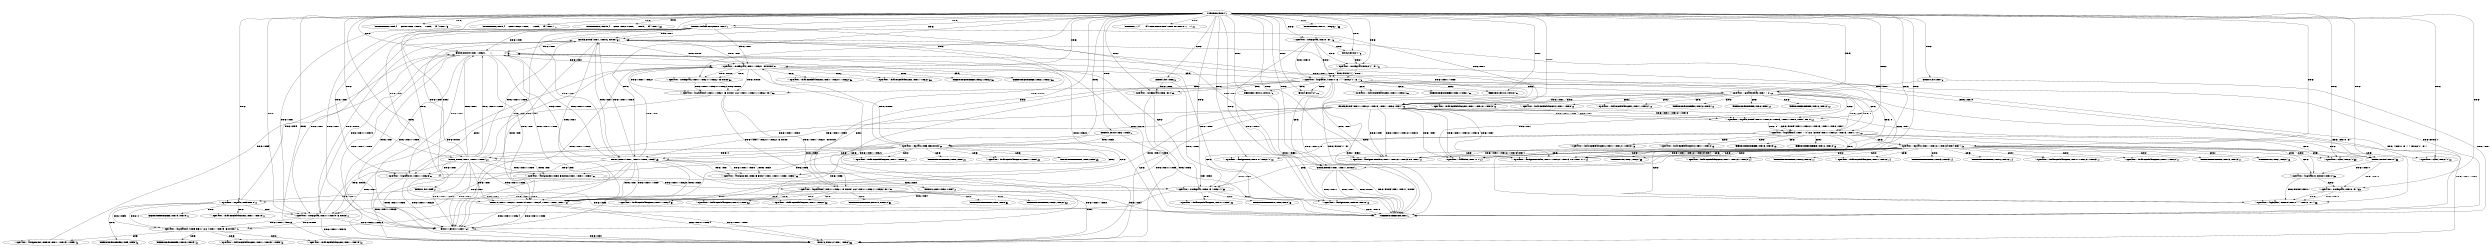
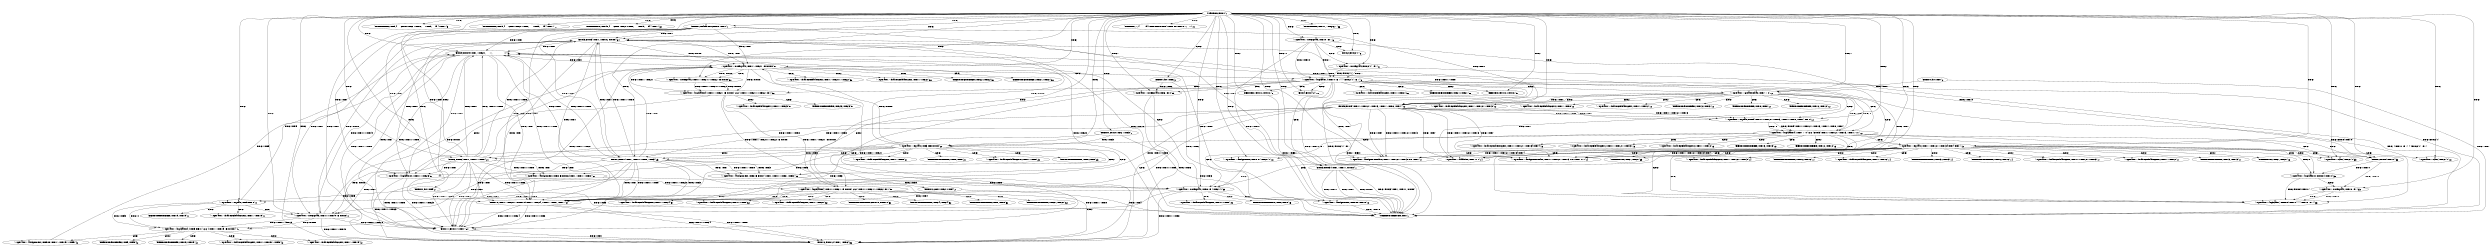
edge "(METHOD,FUN1)" -> "(PARAM,int VAR7)": removed, label "DDG:"
edge "(PARAM,xmlParserCtxtPtr VAR1)" -> "(<operator>.notEquals,VAR1->VAR19 != NULL)": removed, label "DDG: VAR1"
edge "(FUN3,FUN3(VAR1, VAR16, NULL))" -> "(<operator>.logicalNot,!VAR1->VAR23)": added, label "DDG: VAR1"
edge "(METHOD,FUN1)" -> "(<operator>.notEquals,VAR6 != 0)": label "DDG: " -> "DDG: 1"
edge "(METHOD,FUN1)" -> "(FUN4,FUN4(2))": label "DDG: " -> "DDG: 0"
edge "(METHOD,FUN1)" -> "(<operator>.greaterThan,VAR7 > 0)": label "DDG: " -> "DDG: 1"
edge "(FUN2,FUN2(1))" -> "(<operator>.notEquals,FUN2(1) != '')": removed, label "DDG: 1"
edge "(METHOD,FUN1)" -> "(FUN5,FUN5(VAR1->VAR12->VAR13, VAR1->VAR8, VAR7))": label "NULL: " -> "DDG: "
edge "(<operator>.logicalOr,(VAR10 != '') || (FUN2(1) != ''))" -> "(<operator>.notEquals,VAR1->VAR21 != NULL)": reversed
node "(<operator>.indirectFieldAccess,VAR1->VAR23)": added
node "(FIELD_IDENTIFIER,VAR23,VAR23)": added
edge "(<operator>.logicalOr,(!FUN8(VAR10)) || (VAR10 != ''))" -> "(FUN3,FUN3(VAR1, VAR16, NULL))": label "DDG: 0" -> "CDG: "
edge "(<operator>.logicalOr,(VAR10 != '') || (FUN2(1) != ''))" -> "(<operator>.logicalOr,(!FUN8(VAR10)) || (VAR10 != ''))": label "DDG: VAR10 != ''" -> "DDG: FUN8(VAR10)"
node "(<operator>.indirectIndexAccess,VAR1->VAR12->VAR13[VAR7])": added
edge "(<operator>.equals,VAR3 == NULL)" -> "(FUN6,FUN6(VAR1, VAR1->VAR8))": label "DDG: 0" -> "CDG: "
edge "(<operator>.equals,VAR1->VAR12->VAR13[VAR7] == '')" -> "(<operator>.logicalNot,!FUN8(VAR10))": label "CDG: " -> "DDG: 0"
edge "(<operator>.equals,VAR1->VAR12->VAR13[VAR7] == '')" -> "(FUN3,FUN3(VAR1, VAR11, NULL))": now "(<operator>.equals,VAR1->VAR12->VAR13[VAR7] == '')" -> "(<operator>.logicalOr,(!FUN8(VAR10)) || (VAR10 != ''))"
edge "(PARAM,const VAR2 *VAR3)" -> "(METHOD_RETURN,ANY)": label "VAR: VAR3" -> "DDG: VAR3"
edge "(<operator>.assignment,VAR8 = (VAR2*)1)" -> "(<operator>.notEquals,VAR8 != (VAR2*)1)": label "DDG: VAR8" -> "DDG: ''"
edge "(<operator>.assignment,VAR8 = FUN7(VAR1, VAR1->VAR8, VAR3))" -> "(<operator>.notEquals,VAR8 != (VAR2*)1)": added, label "DDG: VAR8"
edge "(PARAM,int VAR5)" -> "(<operator>.equals,VAR5 == 0)": label "DDG: VAR11" -> "DDG: VAR5"
node "(FIELD_IDENTIFIER,VAR24,VAR24)": added
edge "(<operator>.equals,VAR5 == 0)" -> "(FIELD_IDENTIFIER,VAR5,VAR5)": now "(<operator>.logicalAnd,(VAR5 == 0) && (VAR1->VAR19 != NULL))" -> "(FIELD_IDENTIFIER,VAR5,VAR5)"
edge "(FUN5,FUN5(VAR1->VAR12->VAR13, VAR1->VAR8, VAR7))" -> "(FUN12,FUN12(VAR1, VAR6))": now "(<operator>.notEquals,VAR8 != (VAR2*)1)" -> "(FUN12,FUN12(VAR1, VAR6))"
